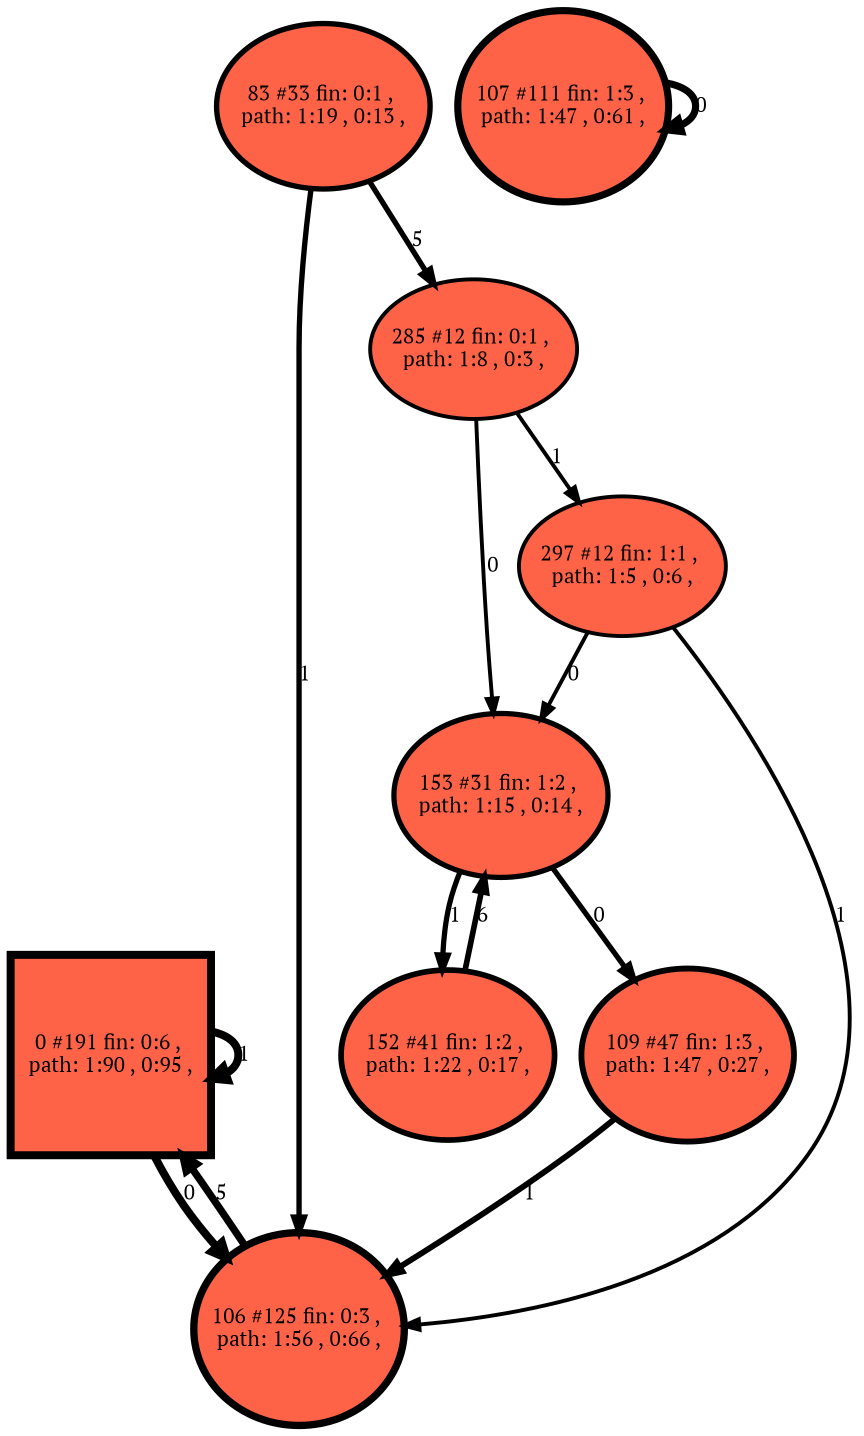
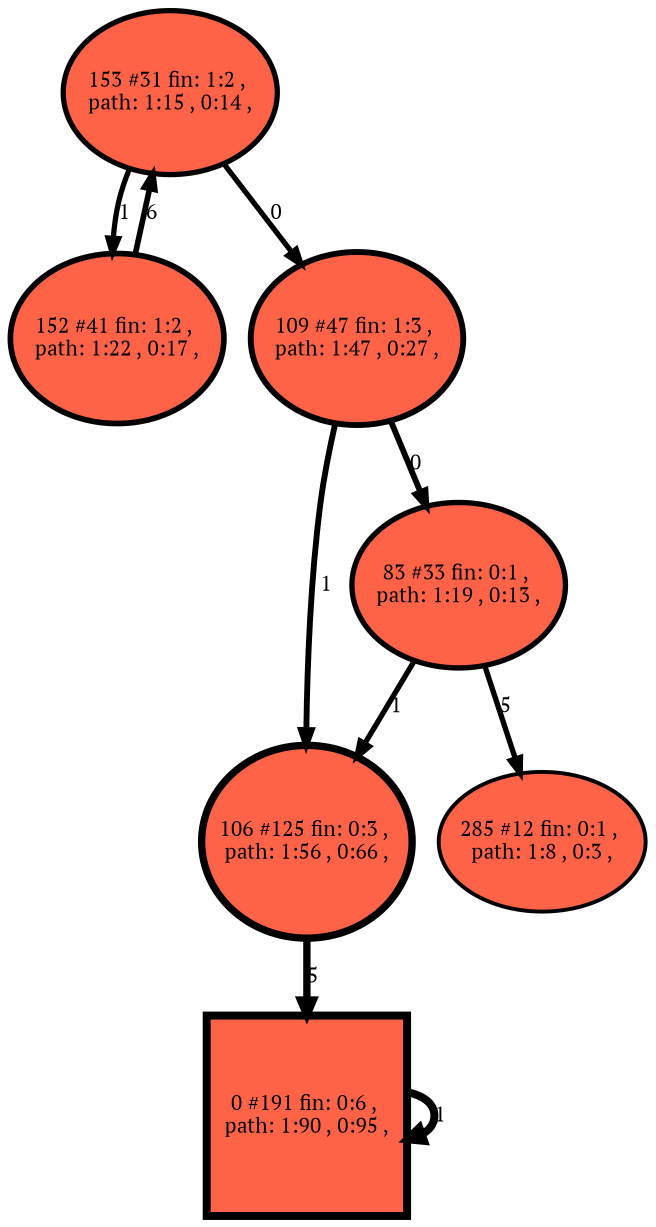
node "107 #111 fin: 1:3 , path: 1:47 , 0:61 ,": removed
edge "109 #47 fin: 1:3 , path: 1:47 , 0:27 ," -> "83 #33 fin: 0:1 , path: 1:19 , 0:13 ,": added, label "0"
edge "285 #12 fin: 0:1 , path: 1:8 , 0:3 ," -> "153 #31 fin: 1:2 , path: 1:15 , 0:14 ,": removed, label "0"
node "297 #12 fin: 1:1 , path: 1:5 , 0:6 ,": removed
edge "0 #191 fin: 0:6 , path: 1:90 , 0:95 ," -> "106 #125 fin: 0:3 , path: 1:56 , 0:66 ,": removed, label "0"
